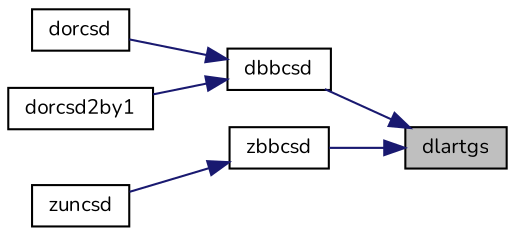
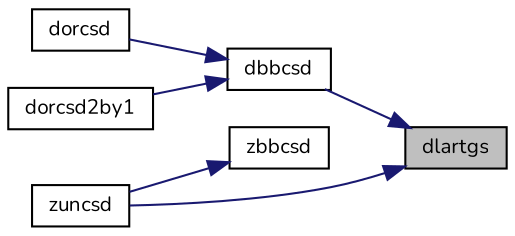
edge "zbbcsd" -> "dlartgs": now "zuncsd" -> "dlartgs"
